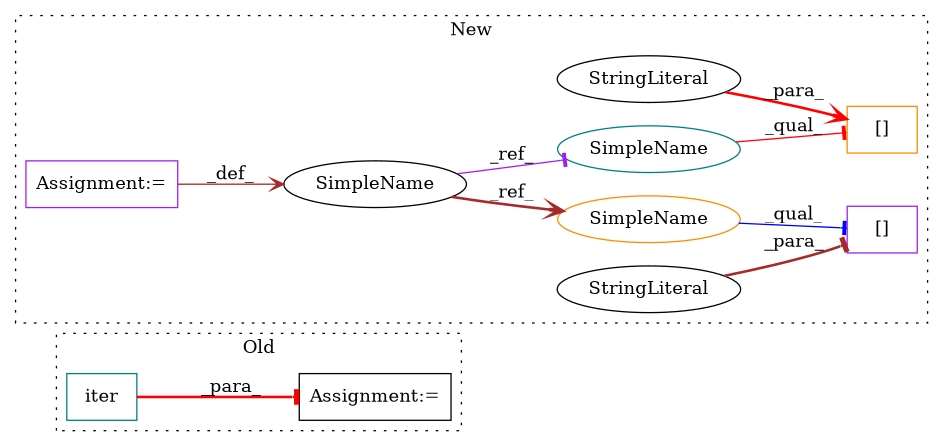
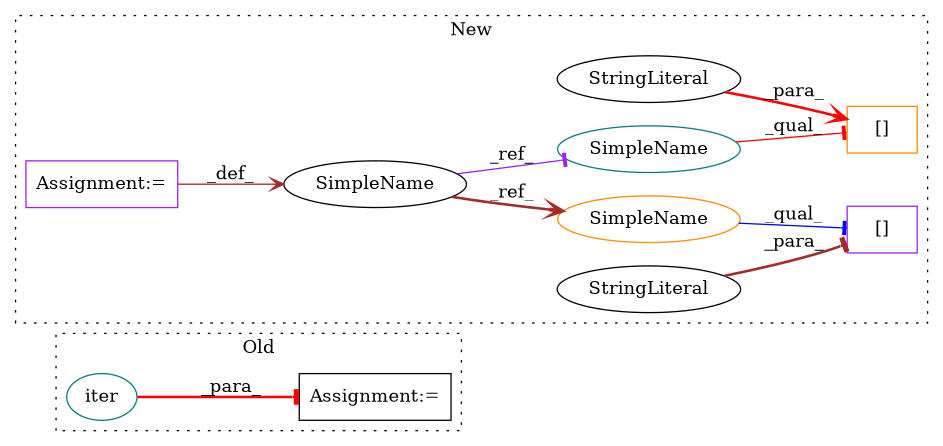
node "iter": shape box -> ellipse
